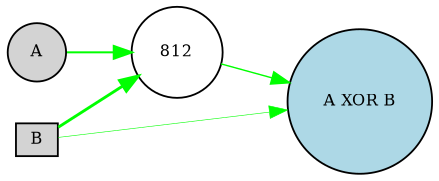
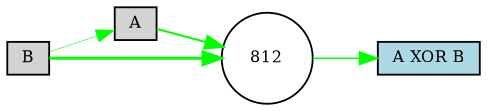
node "A": shape circle -> box
node "A XOR B": shape circle -> box
edge "B" -> "A XOR B": now "B" -> "A"
